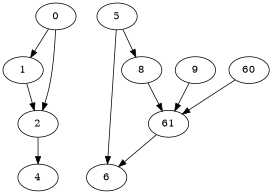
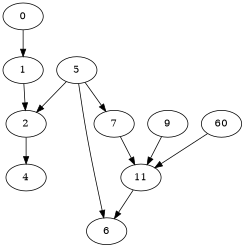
edge "0" -> "2": now "5" -> "2"
node "8": label "8" -> "7"
node "61": label "61" -> "11"
